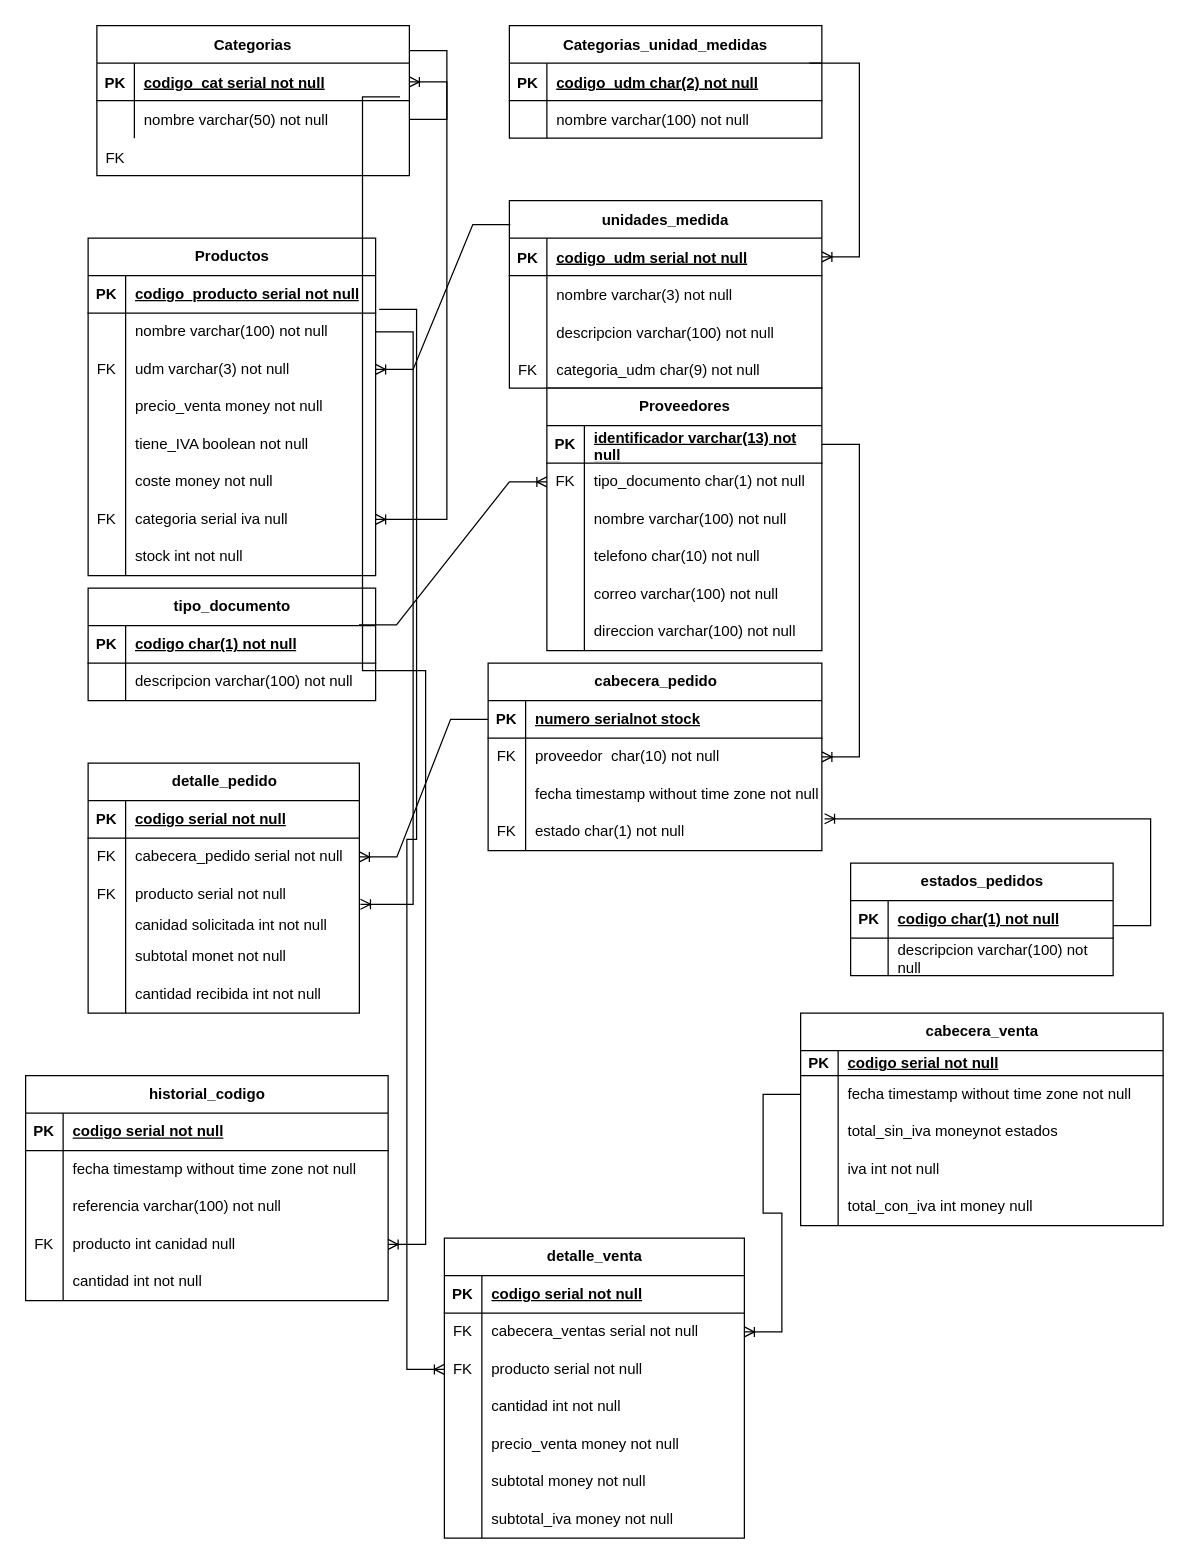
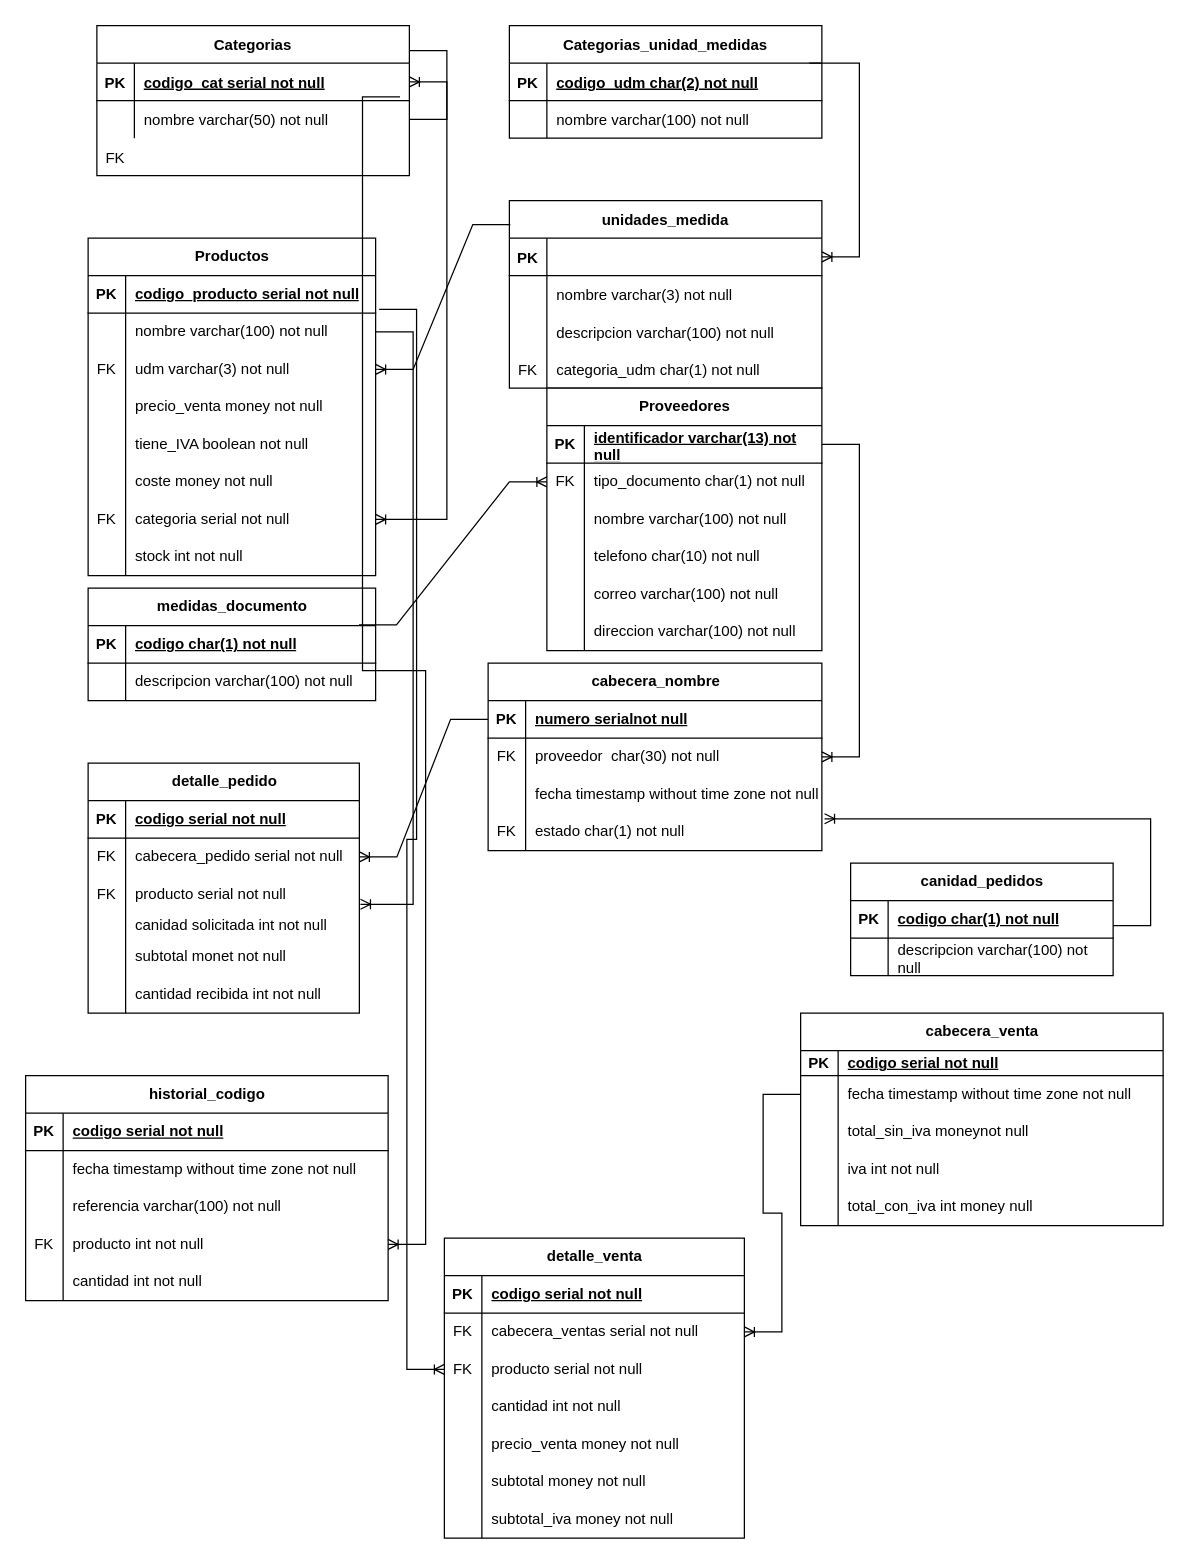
node "codigo_udm serial not null": removed
node "categoria_udm char(9) not null": label "categoria_udm char(9) not null" -> "categoria_udm char(1) not null"
node "categoria serial iva null": label "categoria serial iva null" -> "categoria serial not null"
node "tipo_documento": label "tipo_documento" -> "medidas_documento"
node "cabecera_pedido": label "cabecera_pedido" -> "cabecera_nombre"
node "numero serialnot stock": label "numero serialnot stock" -> "numero serialnot null"
node "proveedor char(10) not null": label "proveedor char(10) not null" -> "proveedor char(30) not null"
node "estados_pedidos": label "estados_pedidos" -> "canidad_pedidos"
node "total_sin_iva moneynot estados": label "total_sin_iva moneynot estados" -> "total_sin_iva moneynot null"
node "producto int canidad null": label "producto int canidad null" -> "producto int not null"
